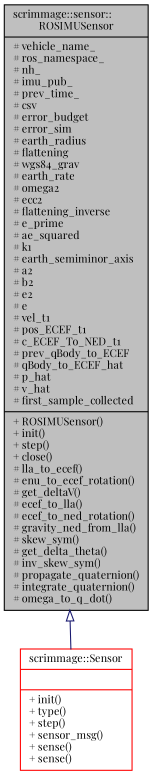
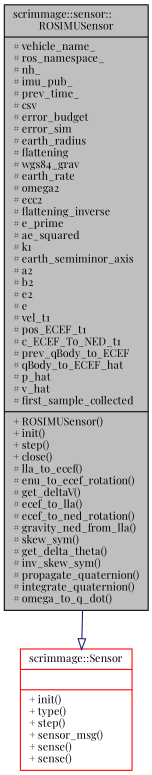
edge "scrimmage::Sensor" -> "scrimmage::sensor::": reversed
